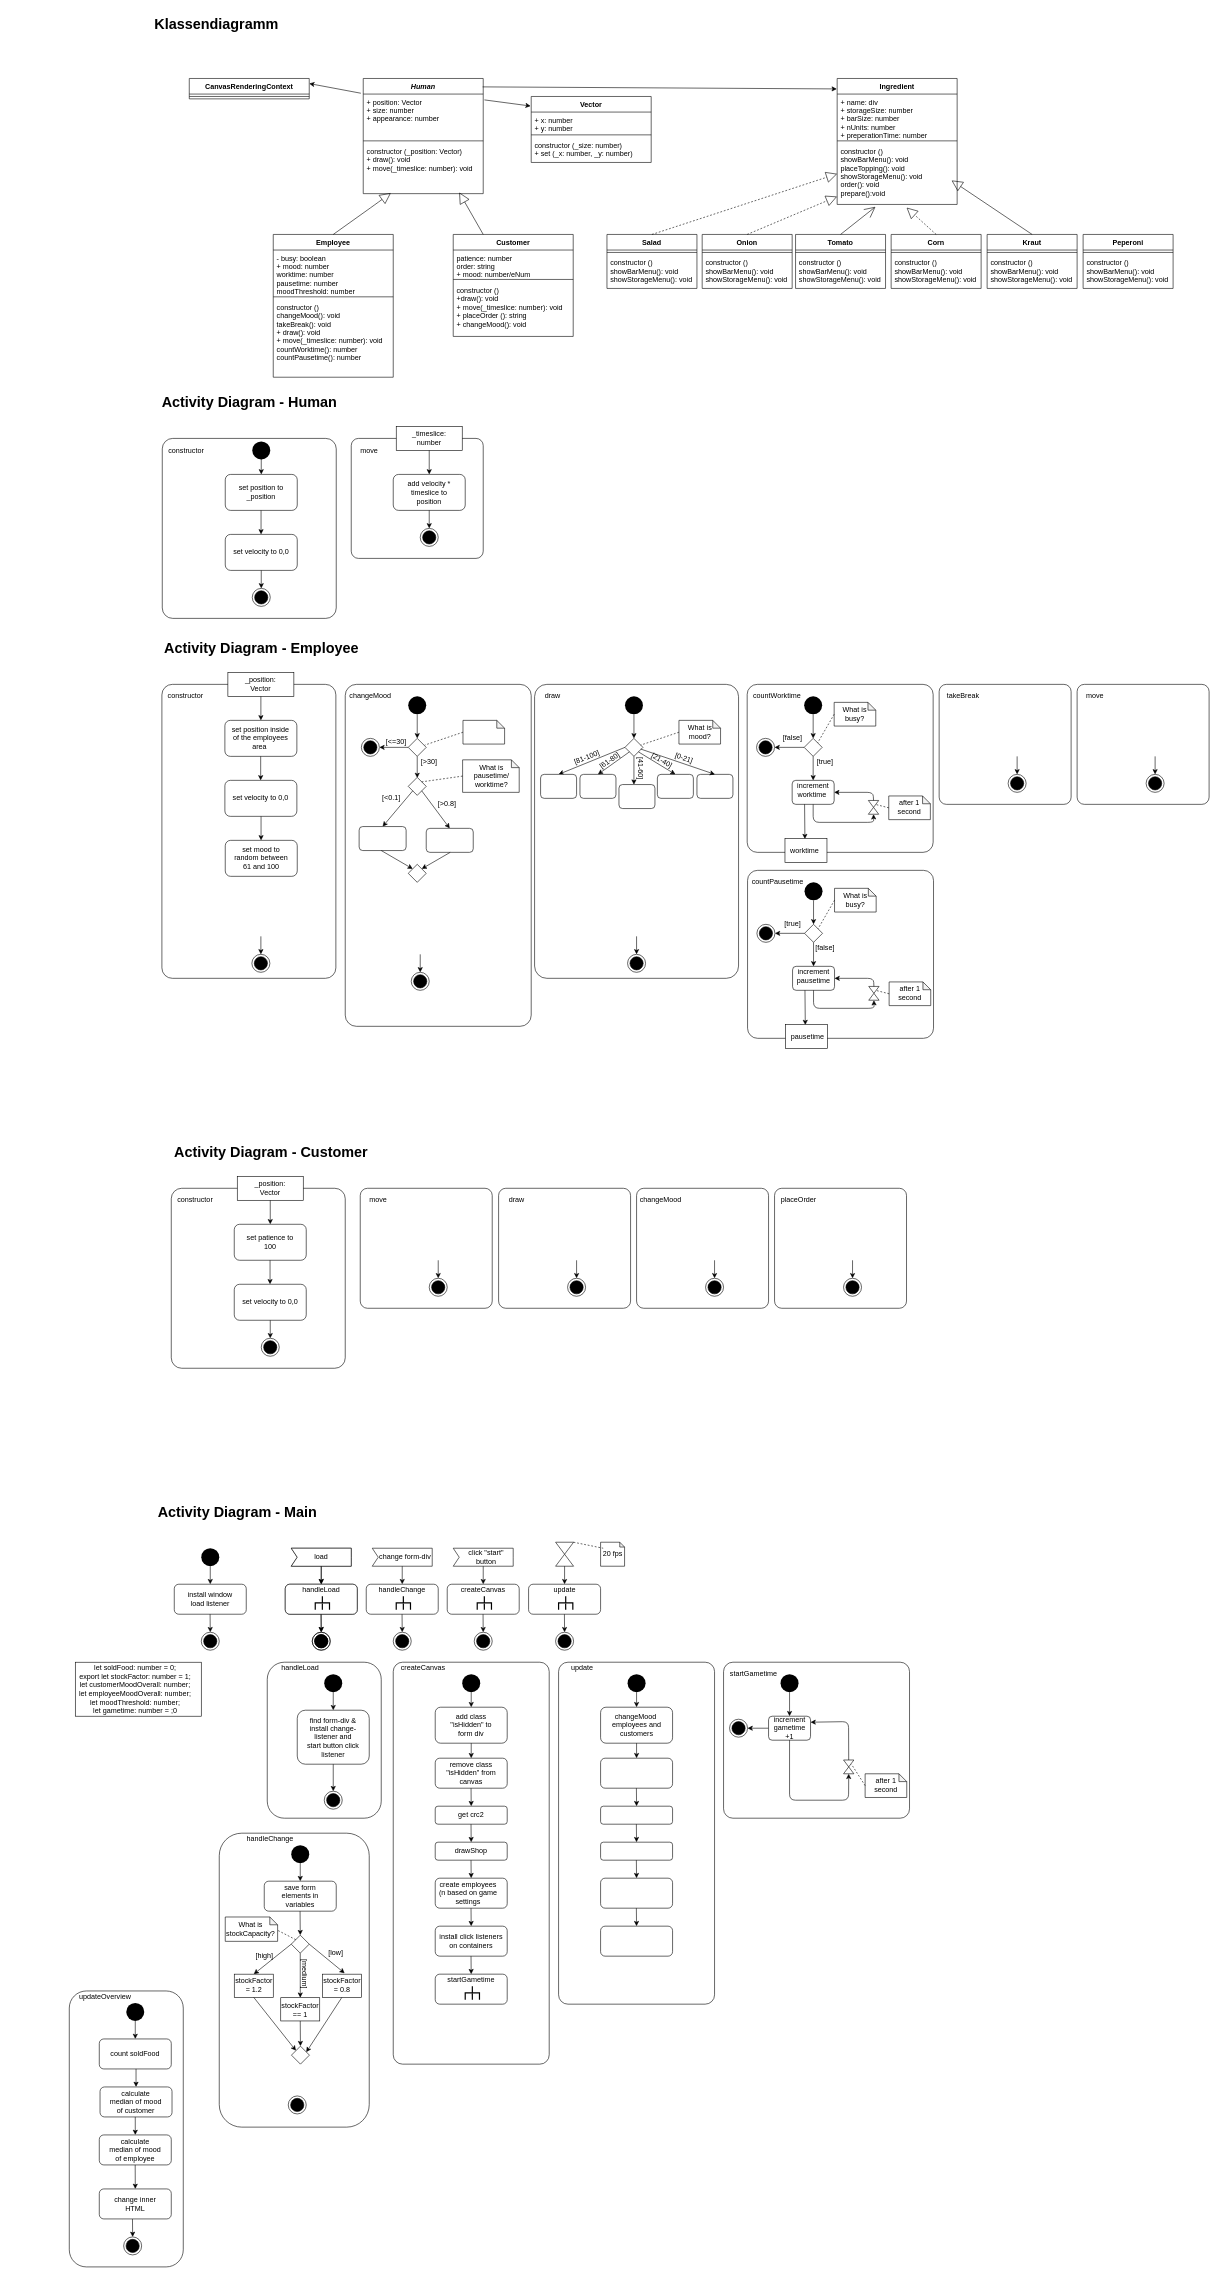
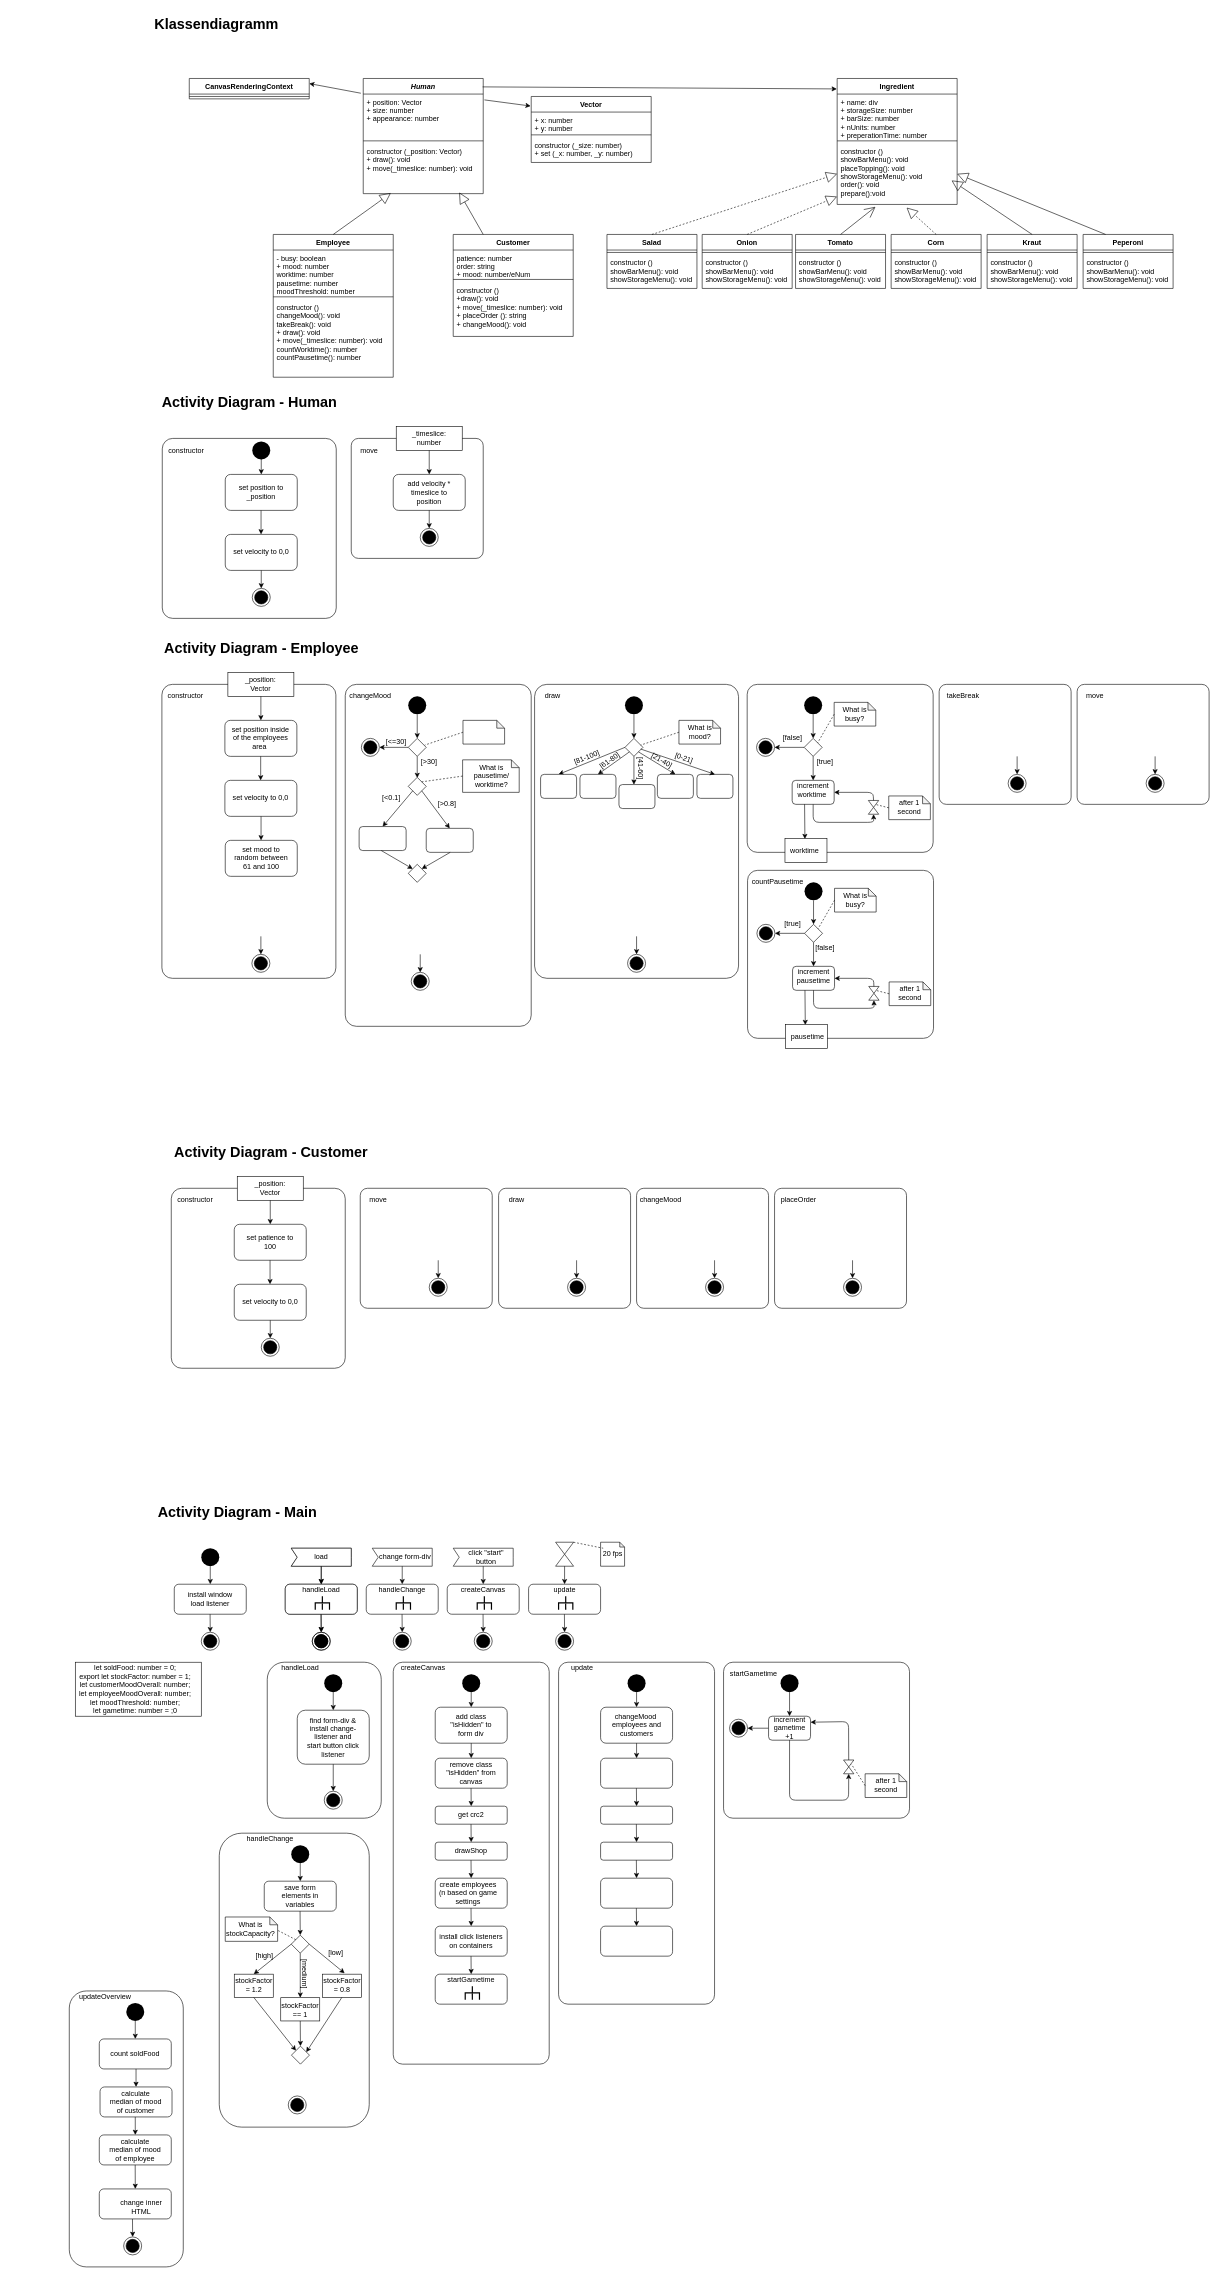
edge "Peperoni" -> "constructor () showBarMenu(): void placeTopping(): void showStorageMenu(): void order(): void prepare():void": added
node "countWorktime": removed
node "change inner HTML": moved (135, 2204) -> (141, 2207)
